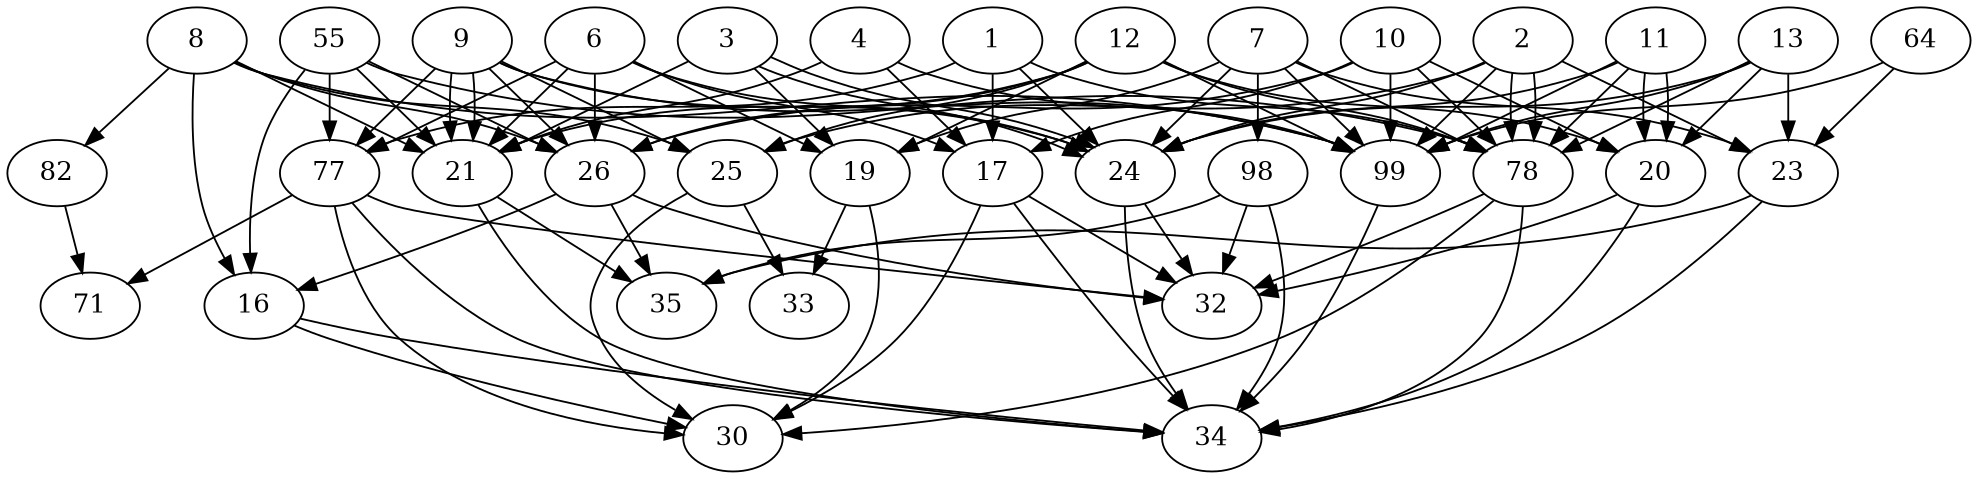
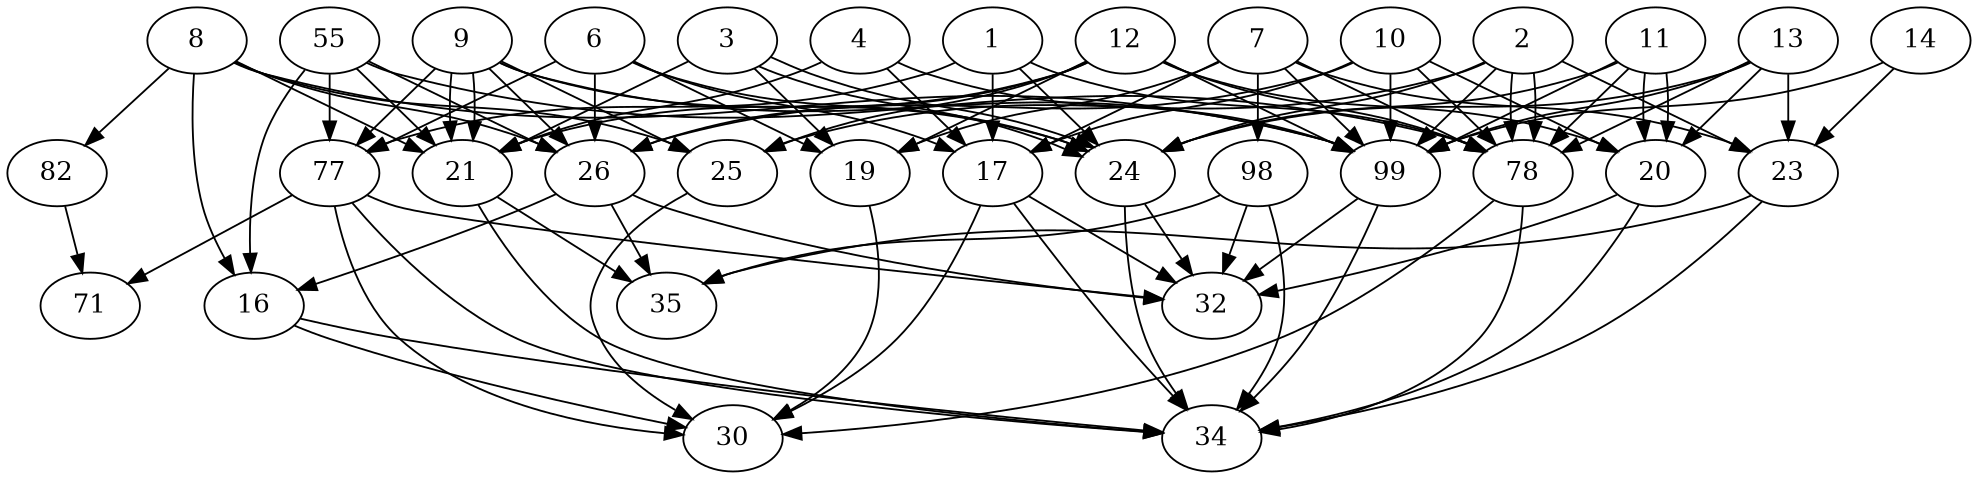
node "64": label "64" -> "14"
edge "6" -> "21": removed
edge "7" -> "24": now "7" -> "17"
edge "78" -> "32": now "99" -> "32"
node "33": removed
